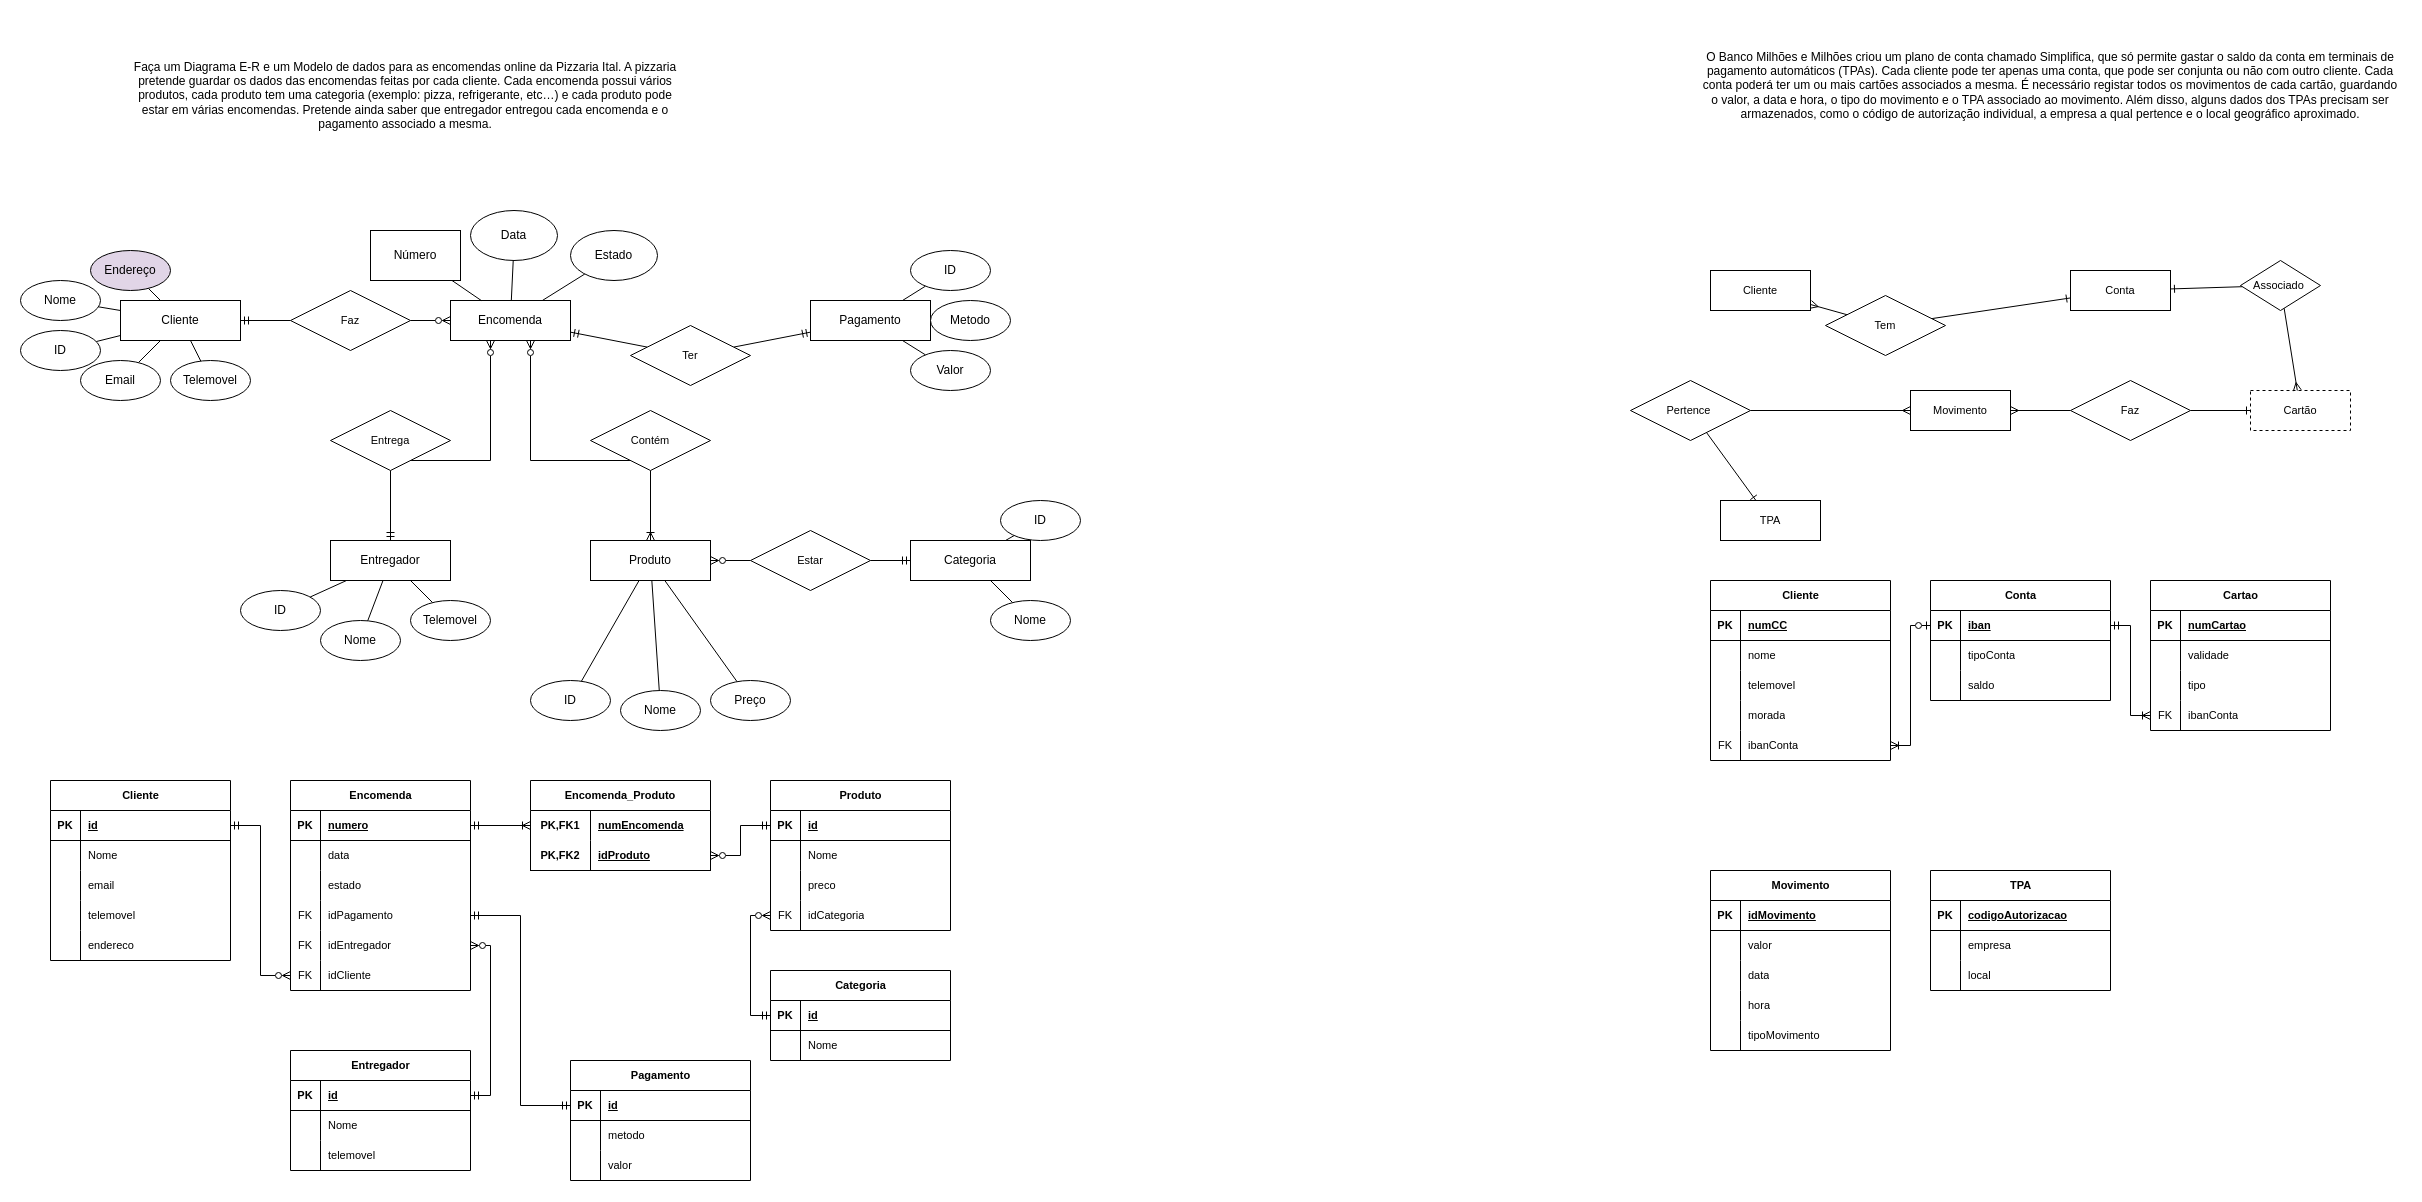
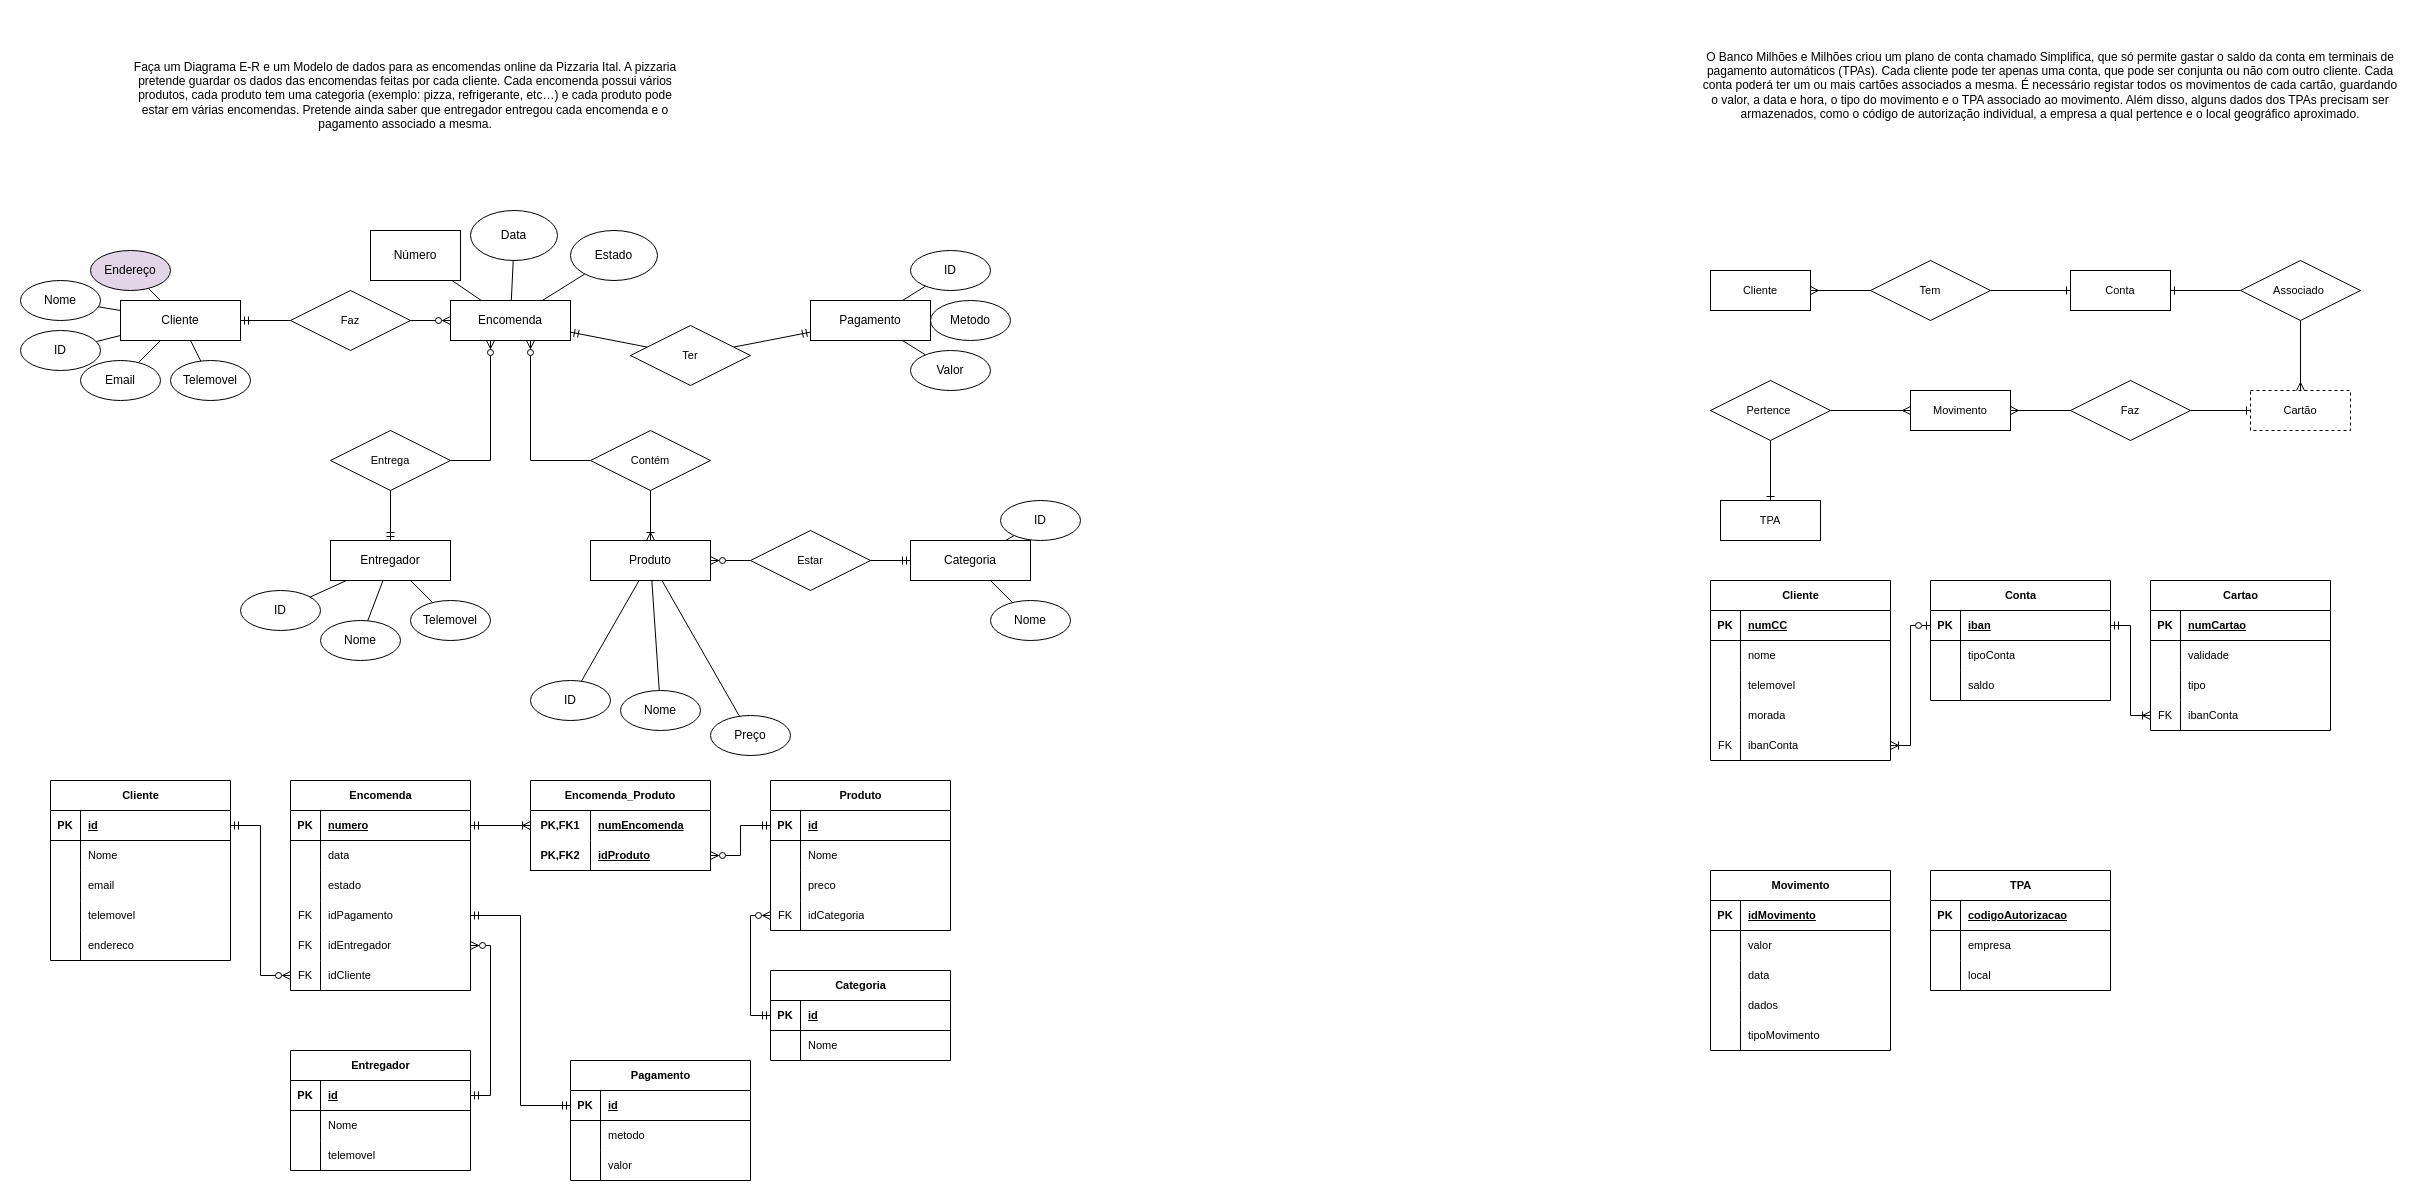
node "Associado": size 80x50 -> 120x60
node "Tem": moved (1886, 326) -> (1931, 291)
node "Pertence": moved (1691, 411) -> (1771, 411)
node "Entrega": moved (391, 441) -> (391, 461)
node "Contém": moved (651, 441) -> (651, 461)
node "Preço": moved (751, 701) -> (751, 736)
node "hora": label "hora" -> "dados"
